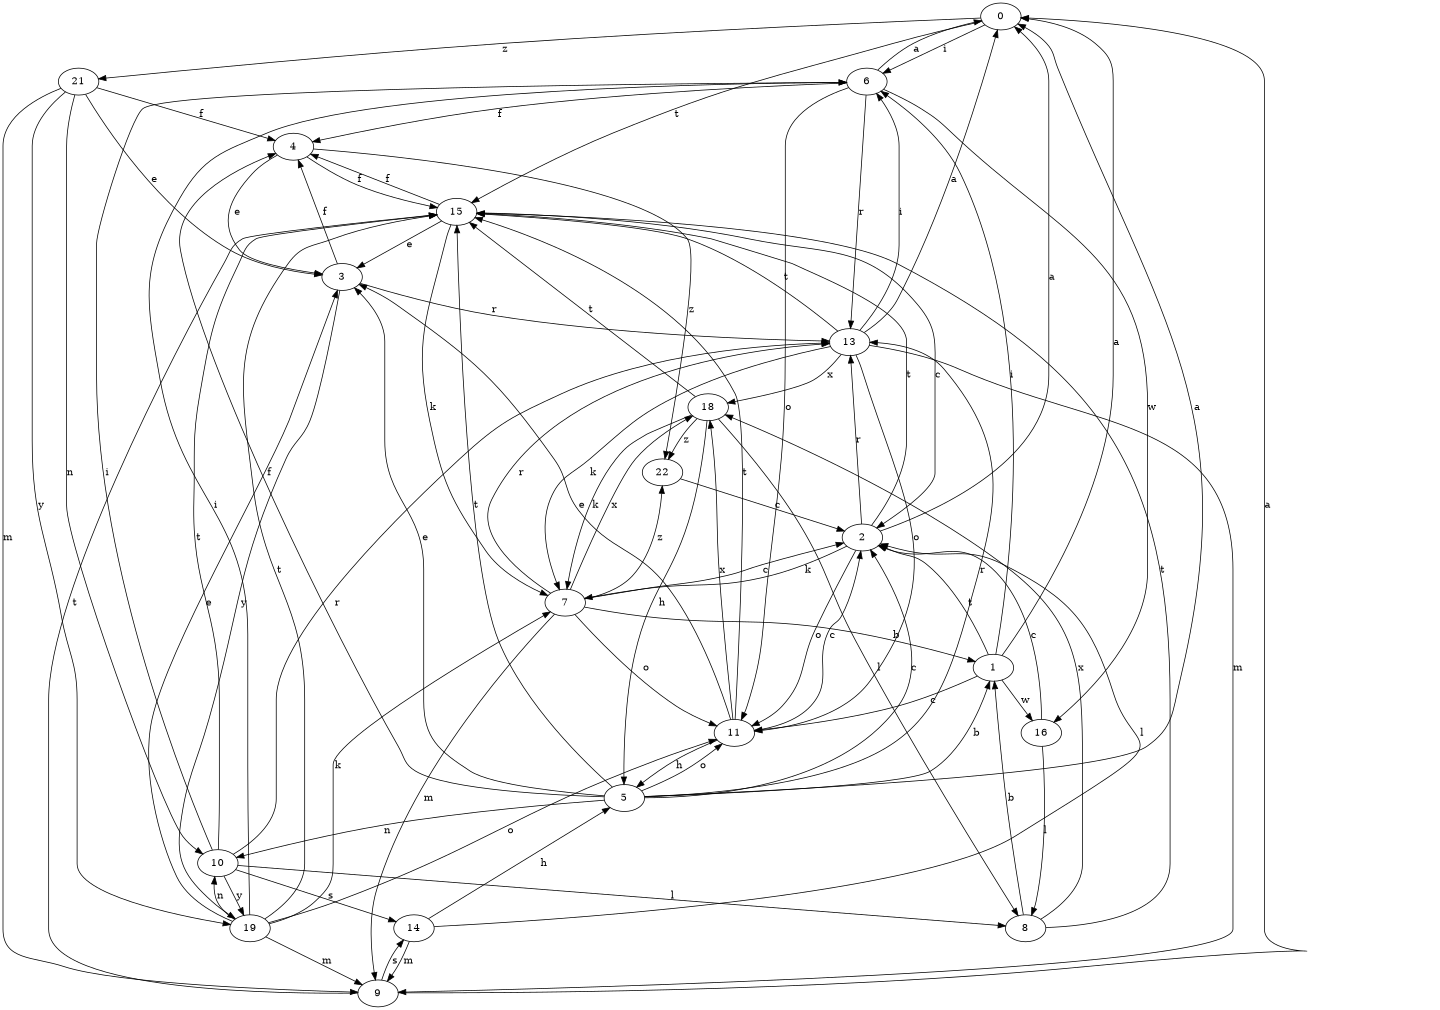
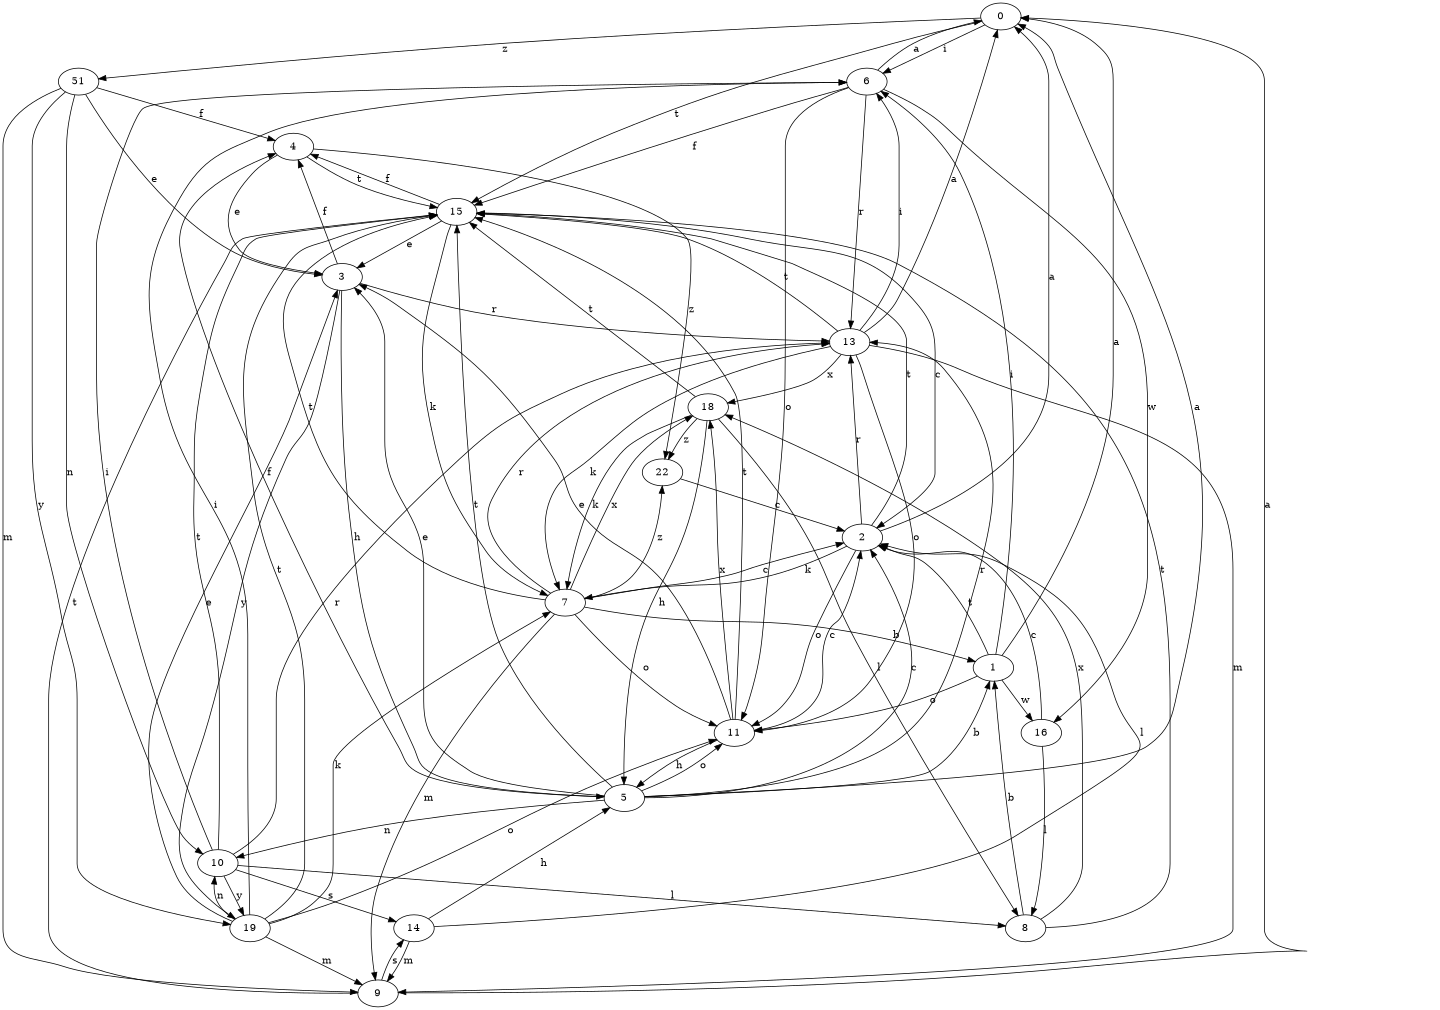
node "21": label "21" -> "51"
edge "6" -> "4": now "6" -> "15"
edge "4" -> "15": label "f" -> "t"
edge "7" -> "15": added, label "t"
edge "3" -> "5": added, label "h"
edge "1" -> "11": label "c" -> "o"
